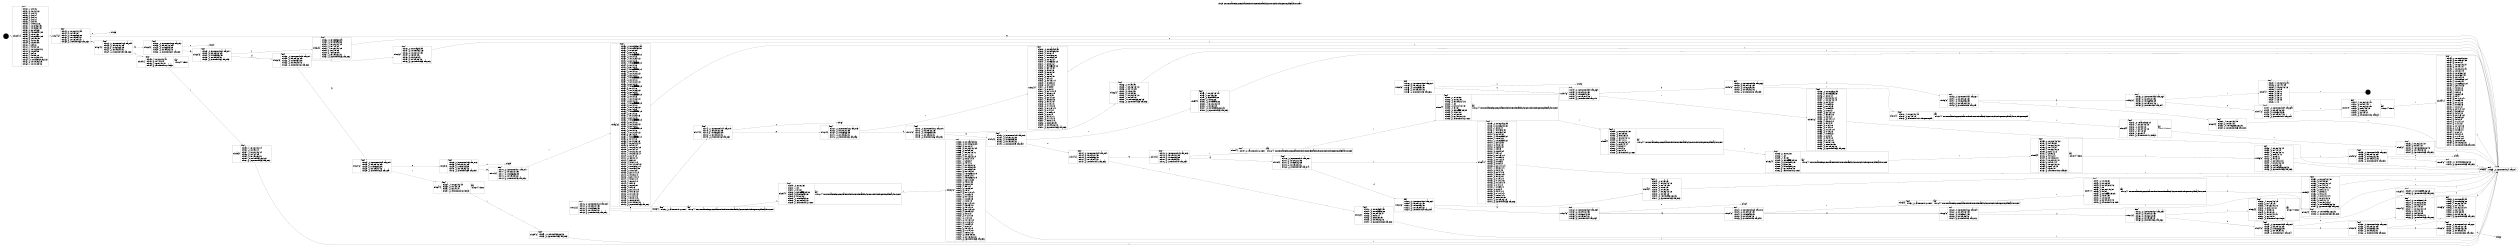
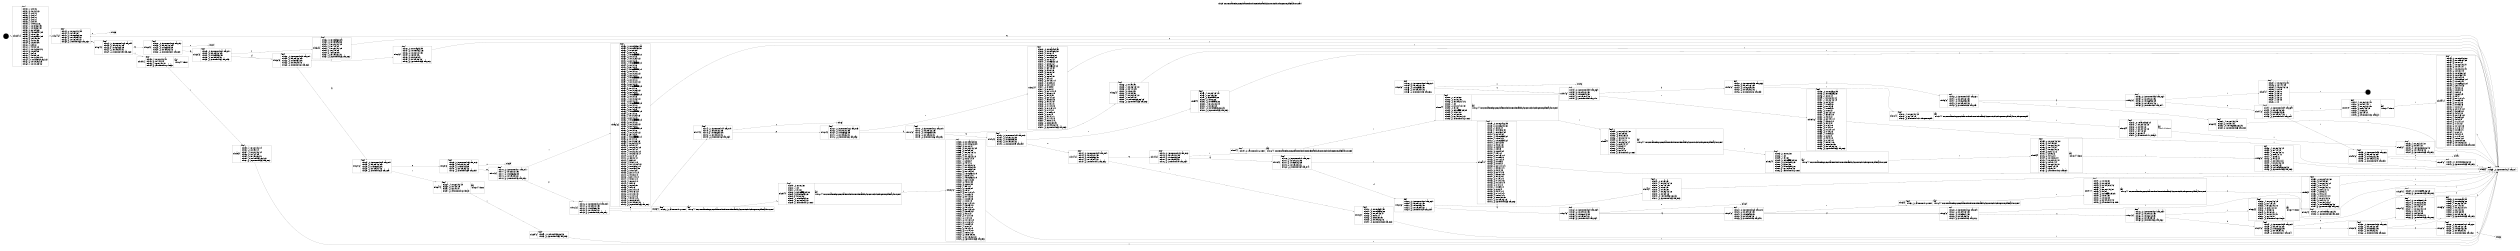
edge "0x401f36 [50]" -> "0x401990 [28]": now "0x401974 [28]" -> "0x401990 [28]"
edge "0x40170c [28]" -> "0x401728 [28]": added, label "21"
